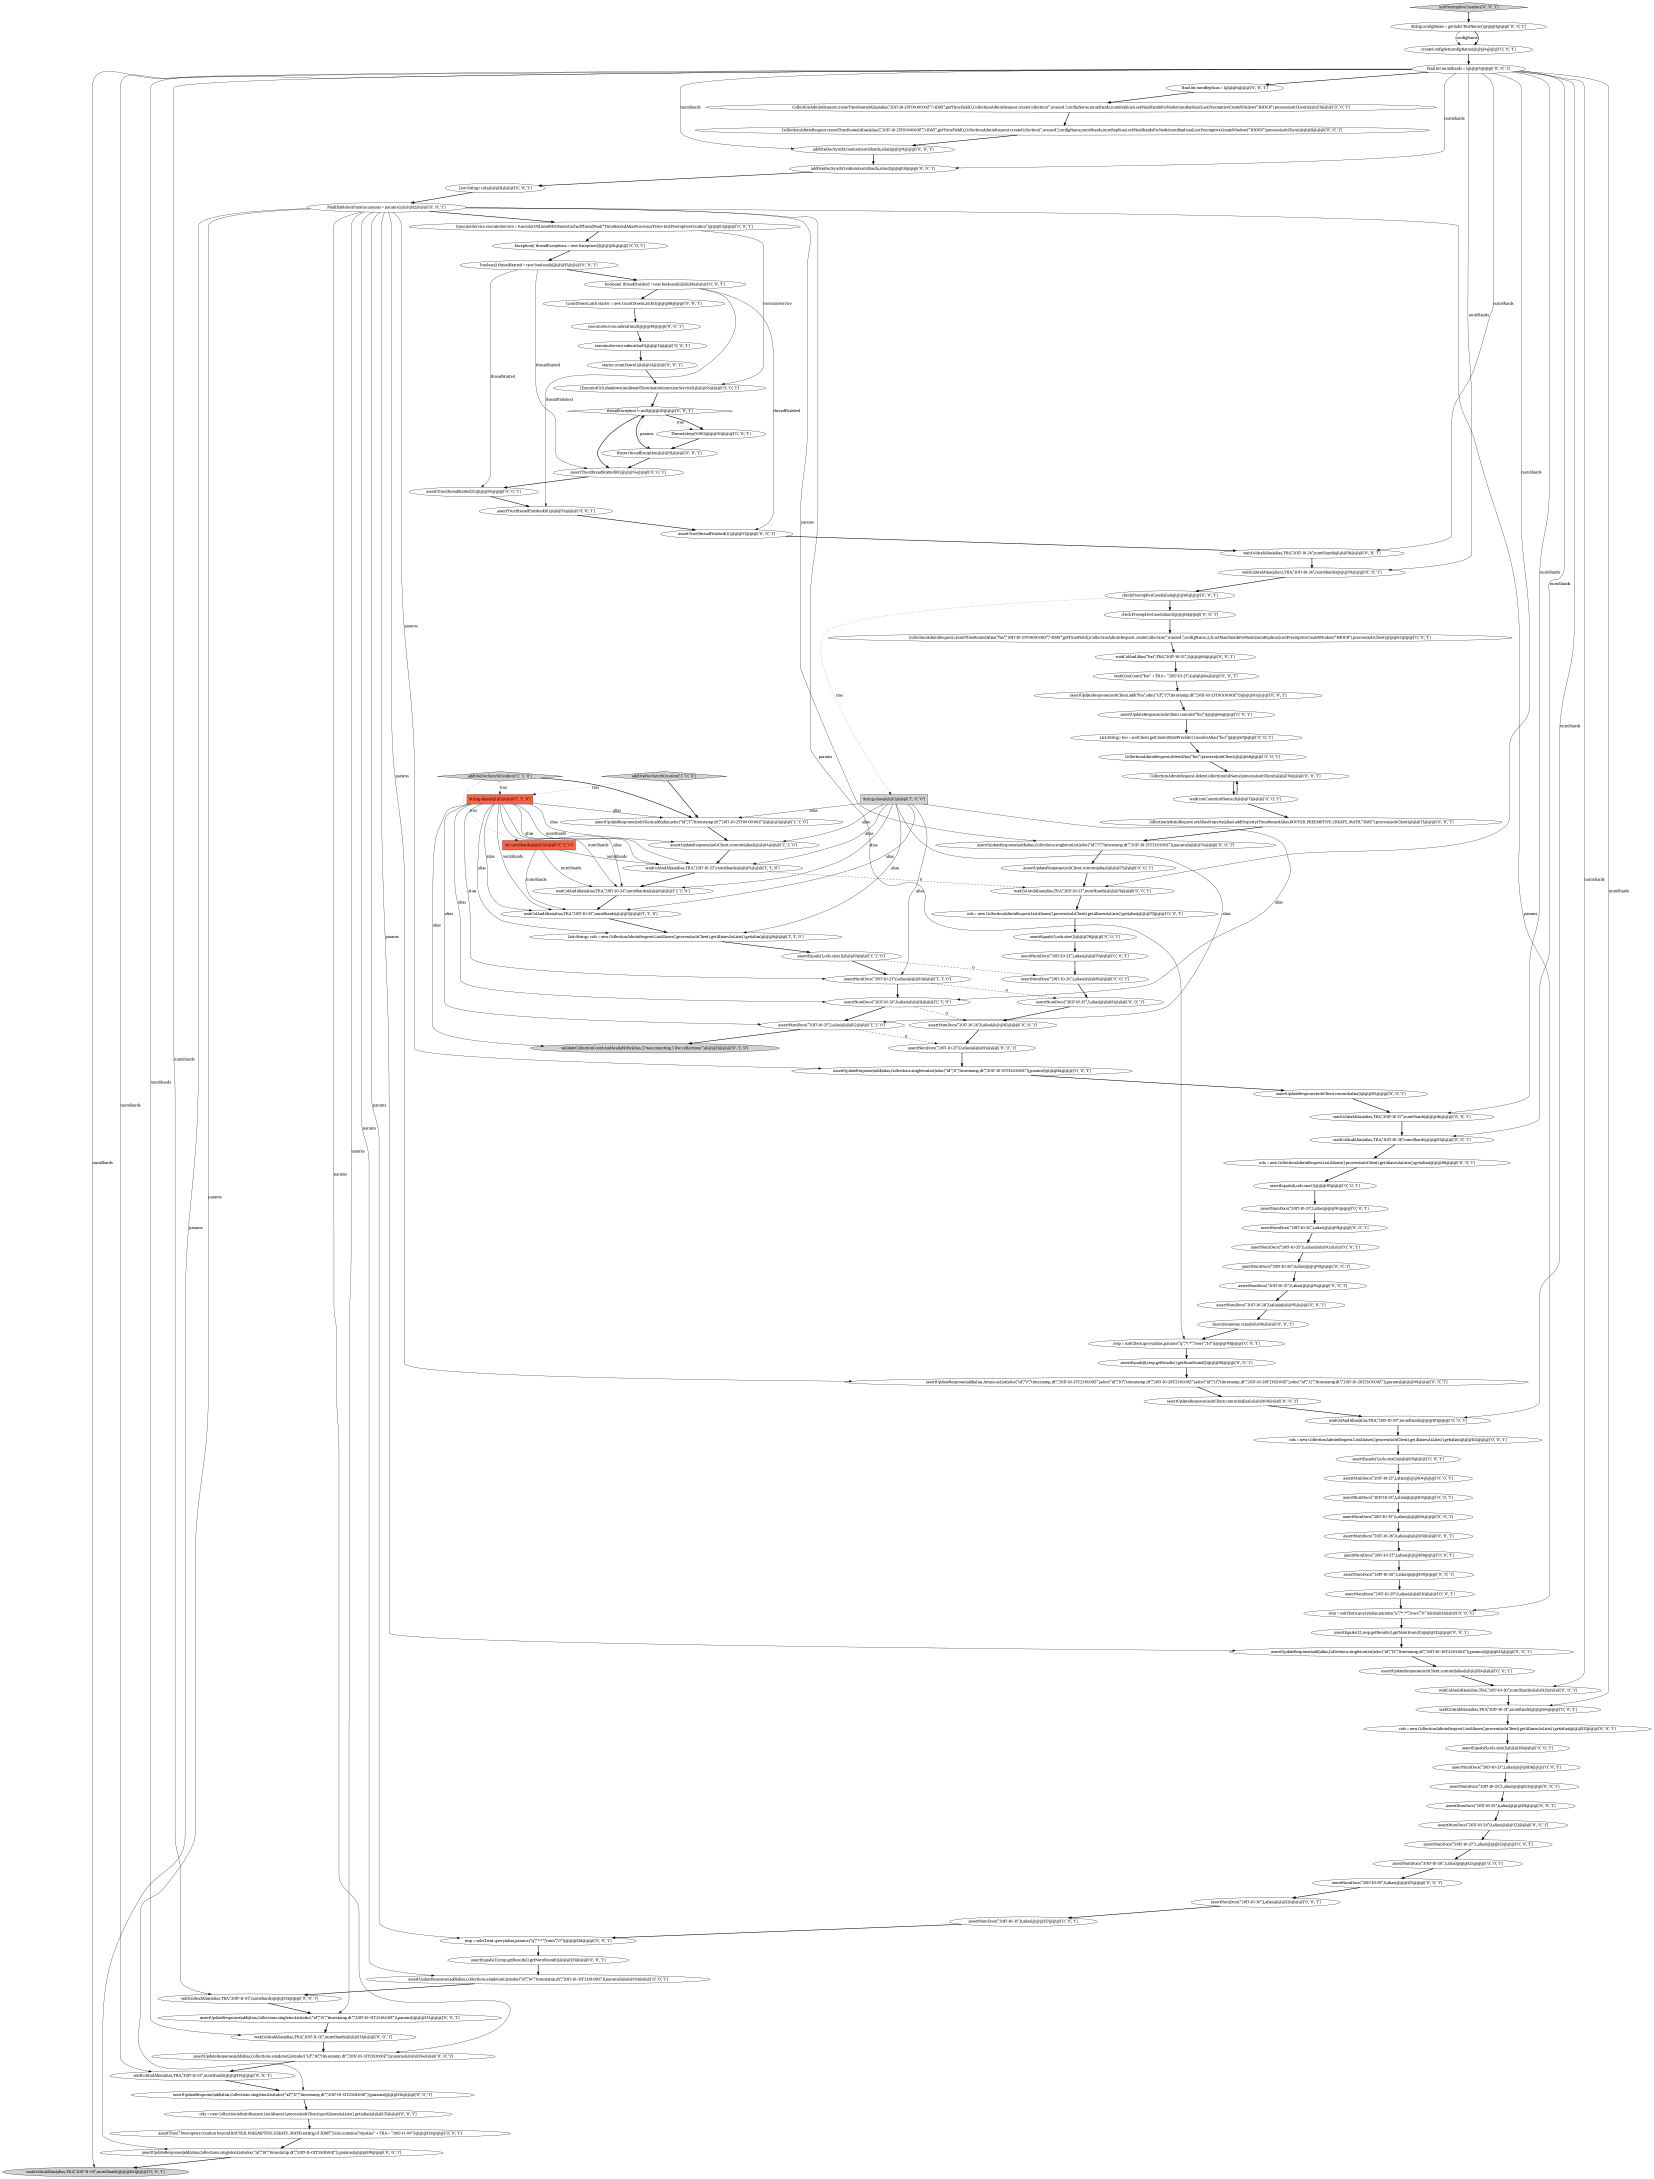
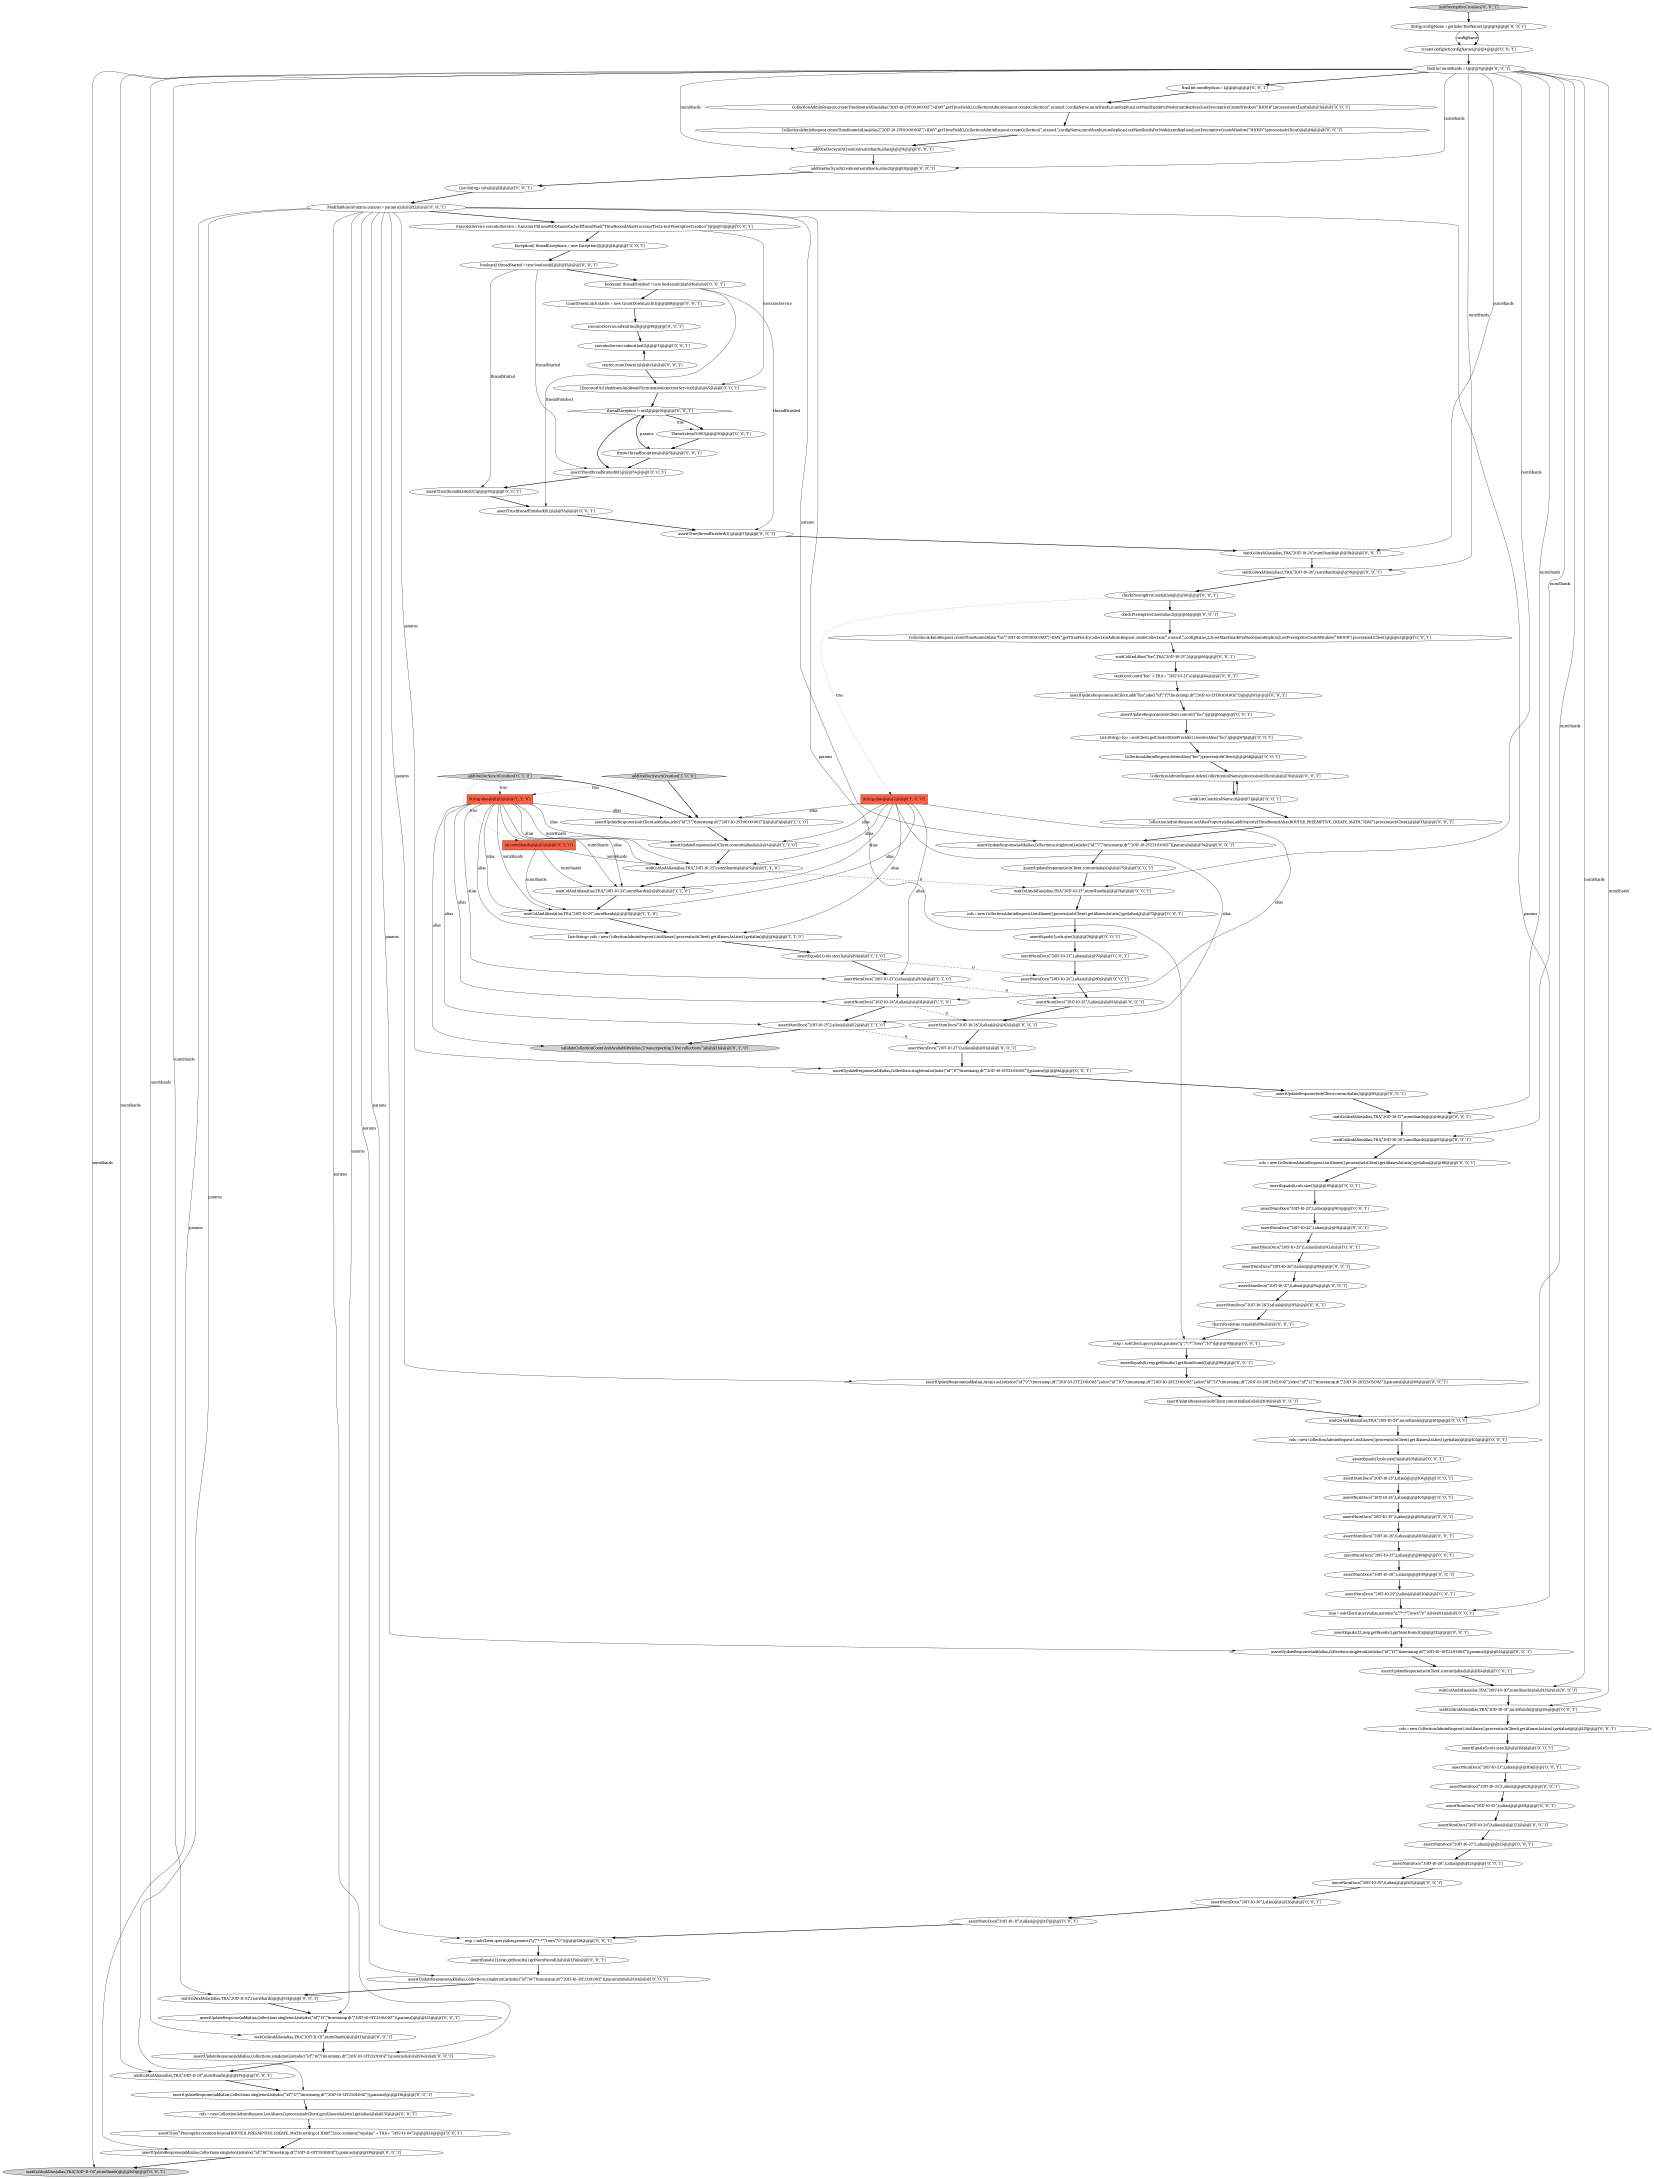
edge "executorService.submit(null)@@@31@@@['0', '0', '1']" -> "starter.countDown()@@@43@@@['0', '0', '1']": reversed
node "String alias@@@2@@@['1', '0', '0']": fillcolor lightgray -> tomato
